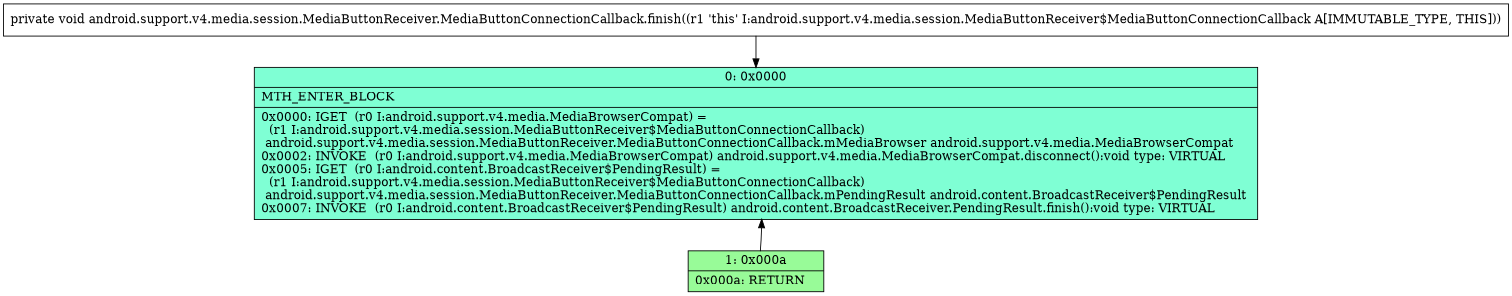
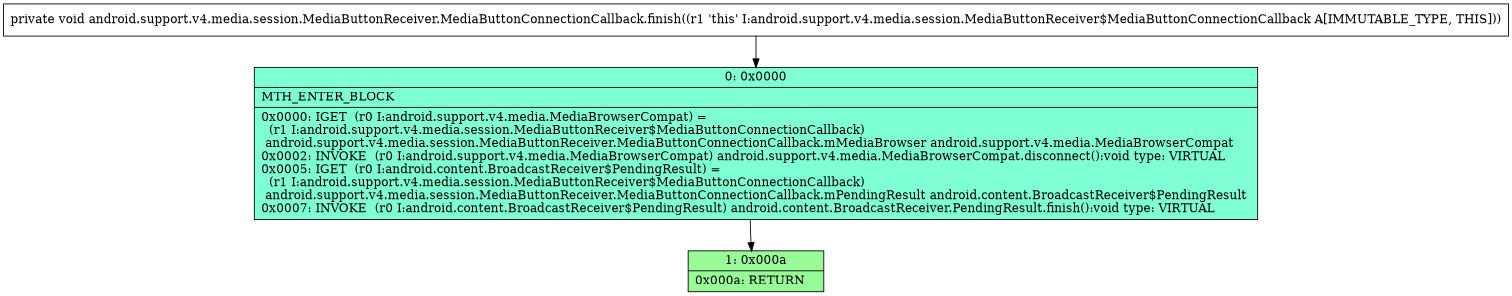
edge "1: 0x000a" -> "0: 0x0000": reversed
